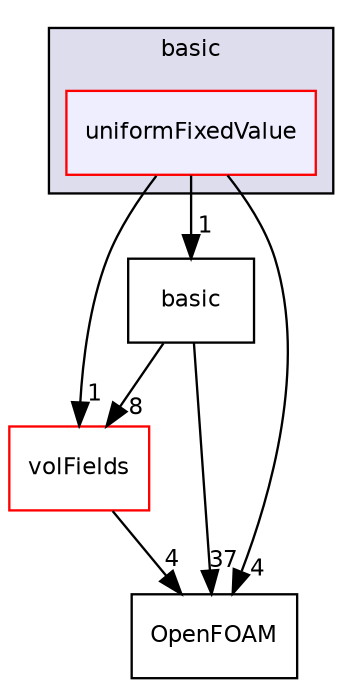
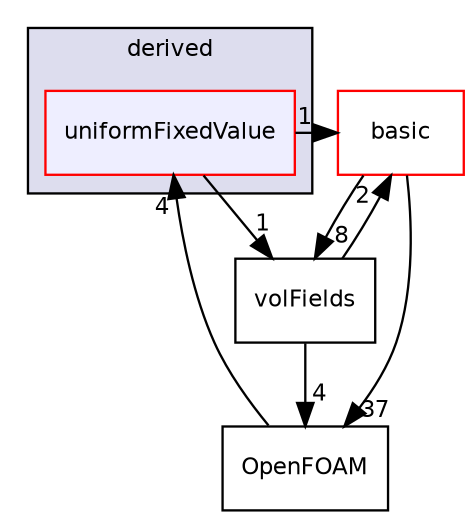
cluster "basic": label "basic" -> "derived"
edge "volFields" -> "basic": added
node "basic": color black -> red
edge "uniformFixedValue" -> "OpenFOAM": reversed
node "volFields": color red -> black
